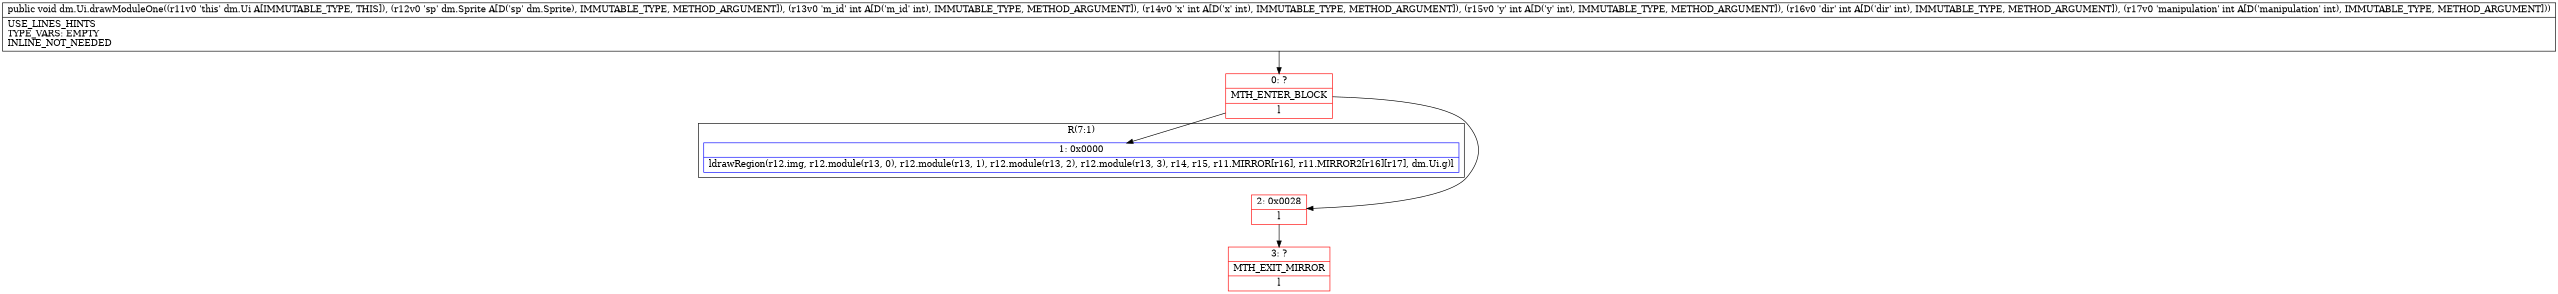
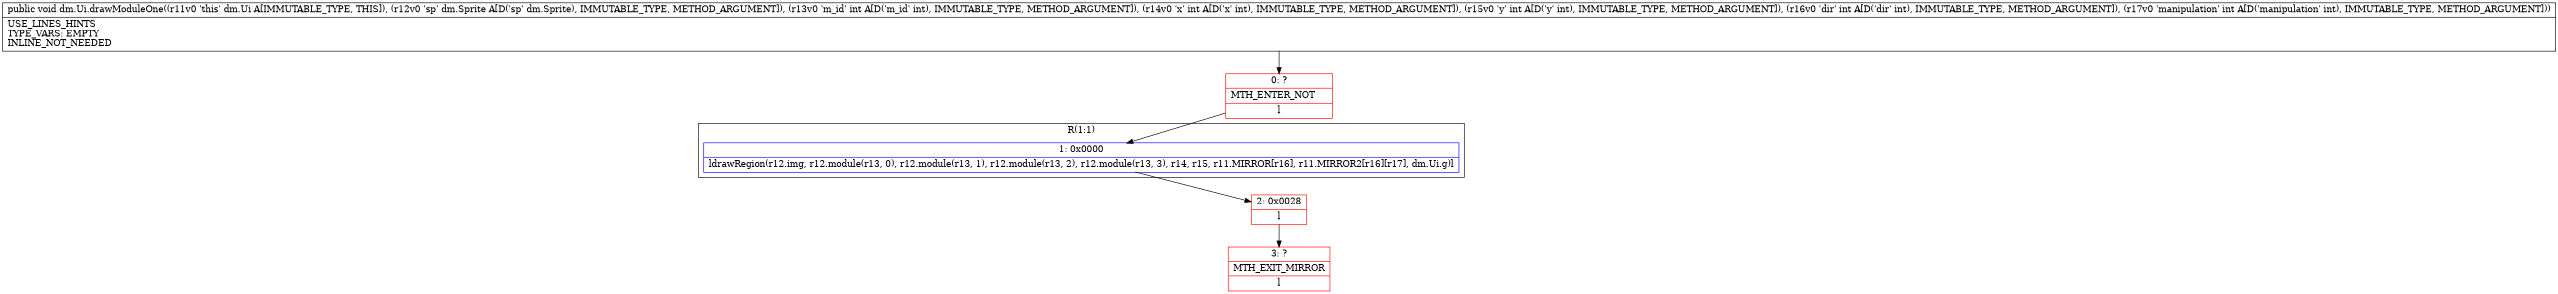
node "0: ?": text "MTH_ENTER_BLOCK" -> "MTH_ENTER_NOT"
cluster "R(7:1)": label "R(7:1)" -> "R(1:1)"
edge "0: ?" -> "2: 0x0028": now "1: 0x0000" -> "2: 0x0028"
